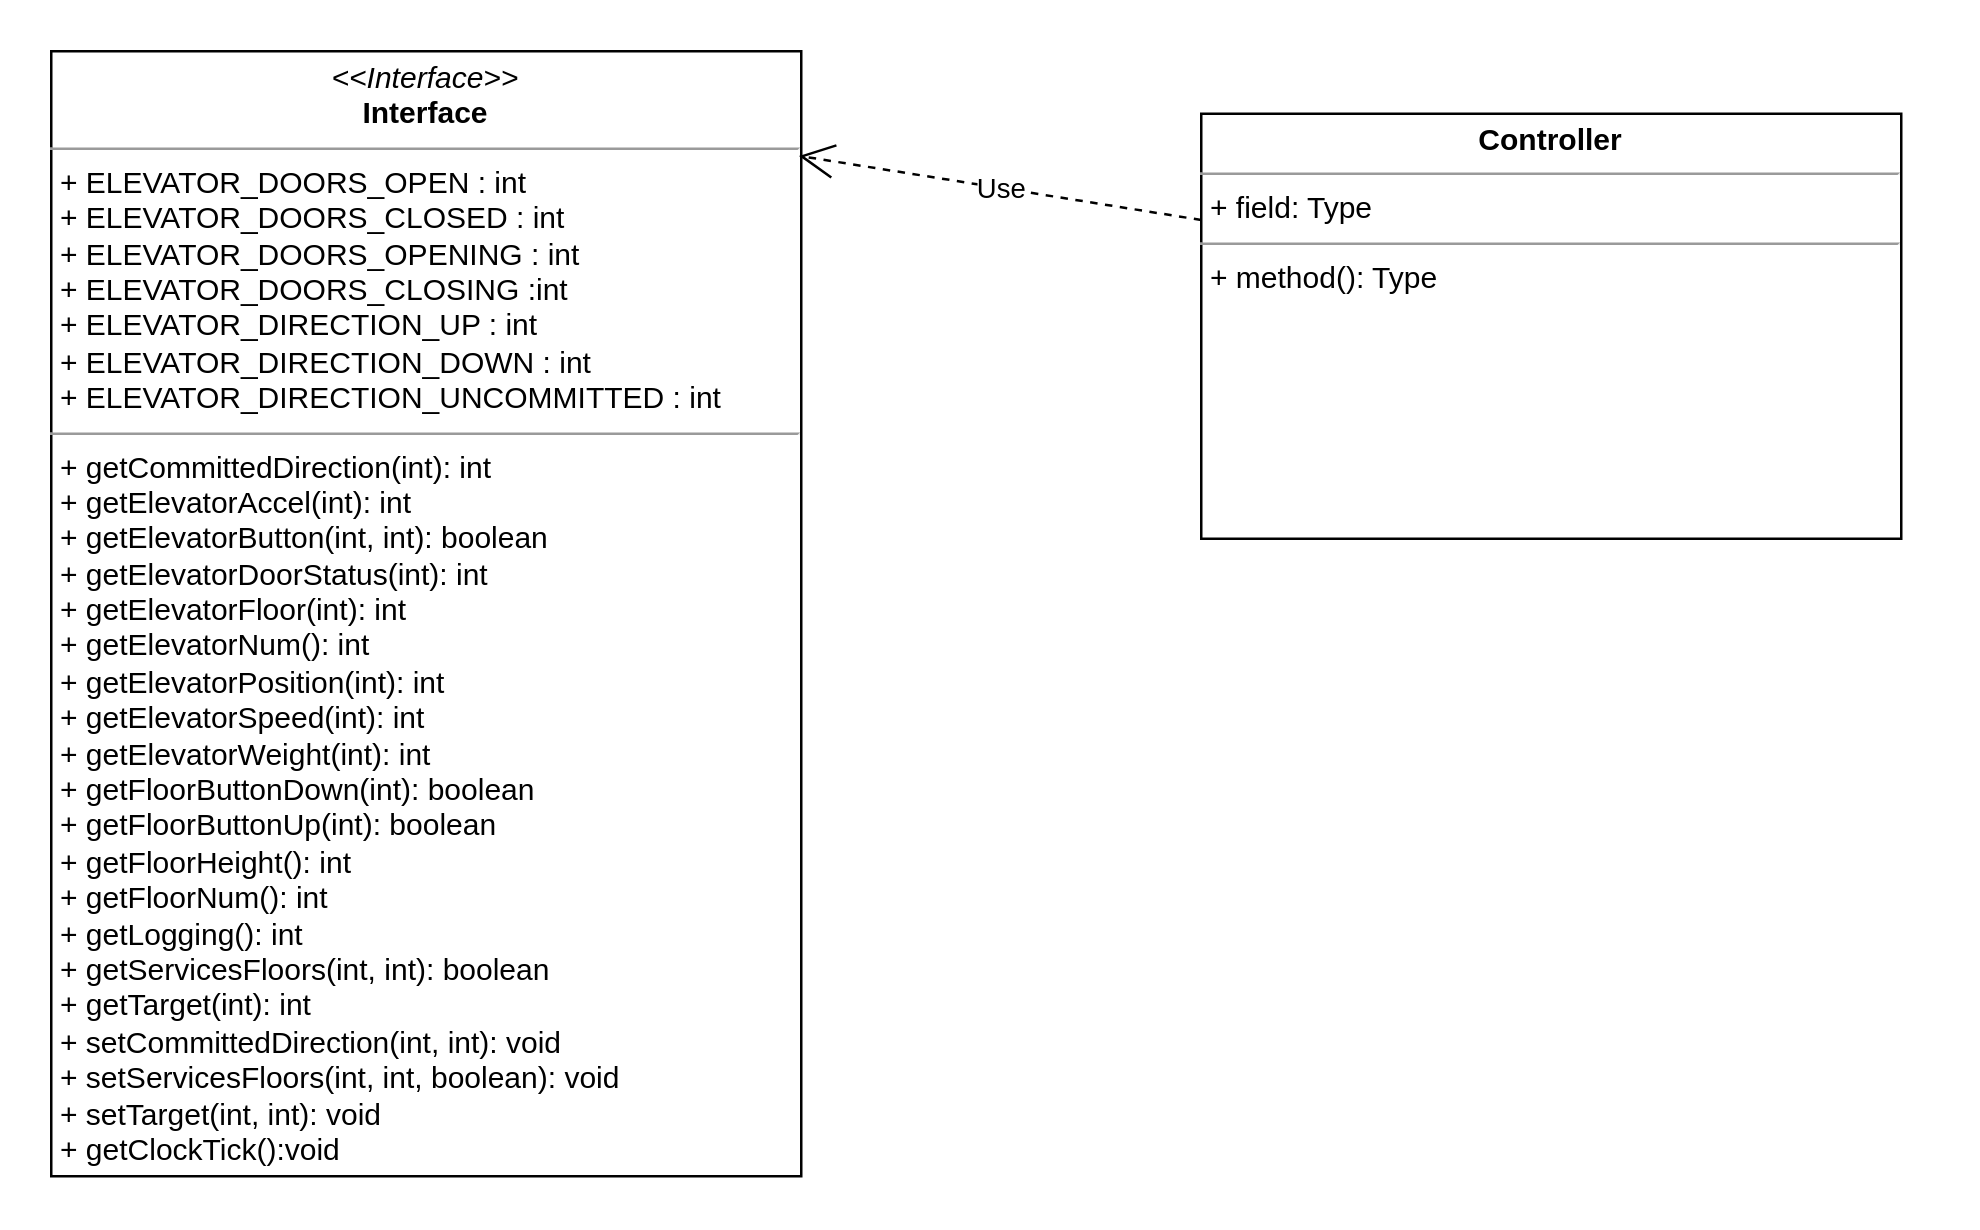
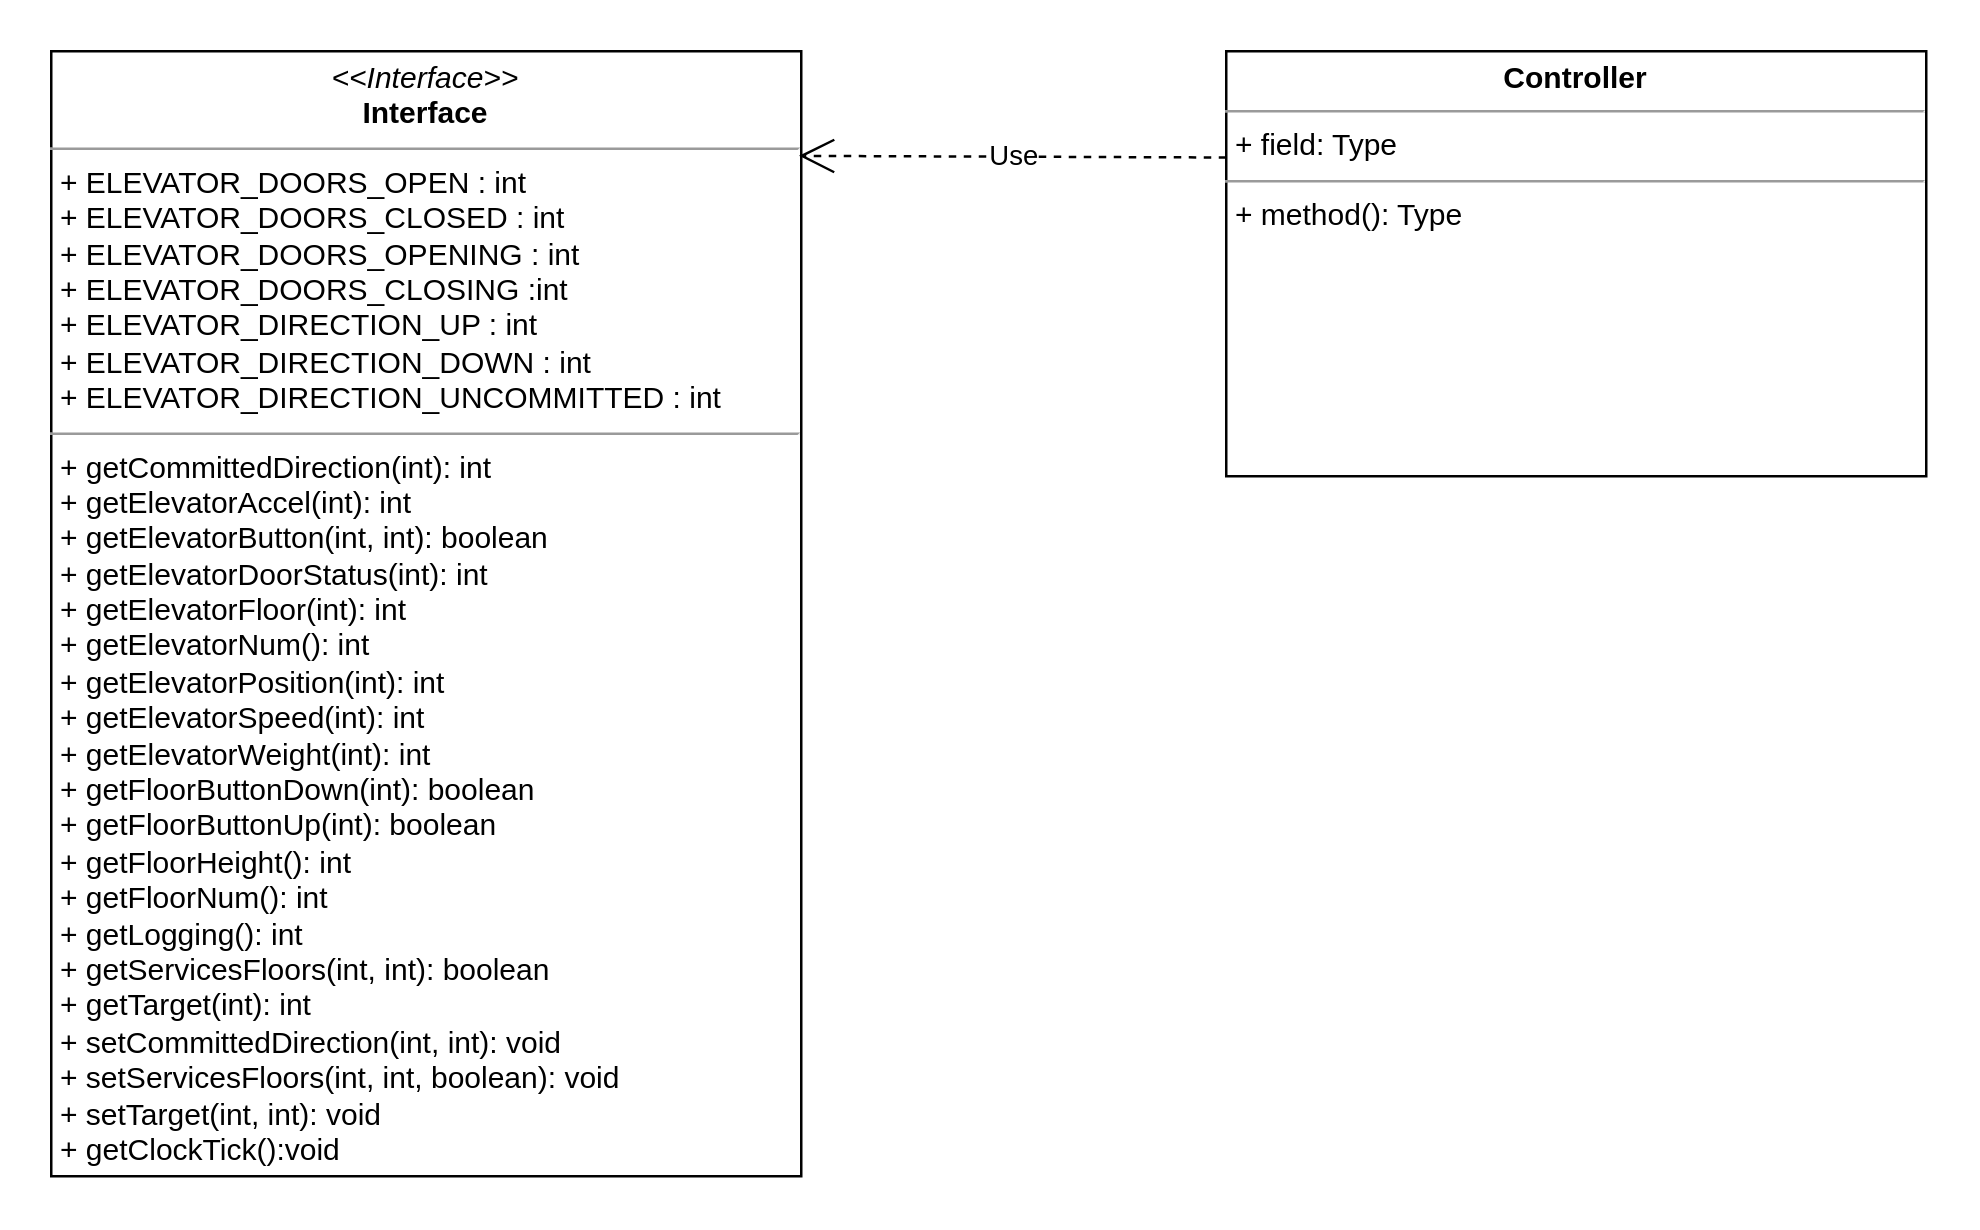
node "Controller + field: Type + method(): Type": moved (1551, 326) -> (1576, 264)
